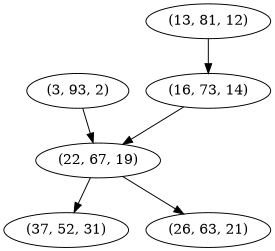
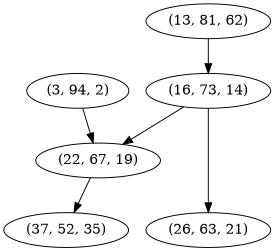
node "(13, 81, 12)": label "(13, 81, 12)" -> "(13, 81, 62)"
node "(3, 93, 2)": label "(3, 93, 2)" -> "(3, 94, 2)"
edge "(22, 67, 19)" -> "(26, 63, 21)": now "(16, 73, 14)" -> "(26, 63, 21)"
node "(37, 52, 31)": label "(37, 52, 31)" -> "(37, 52, 35)"
